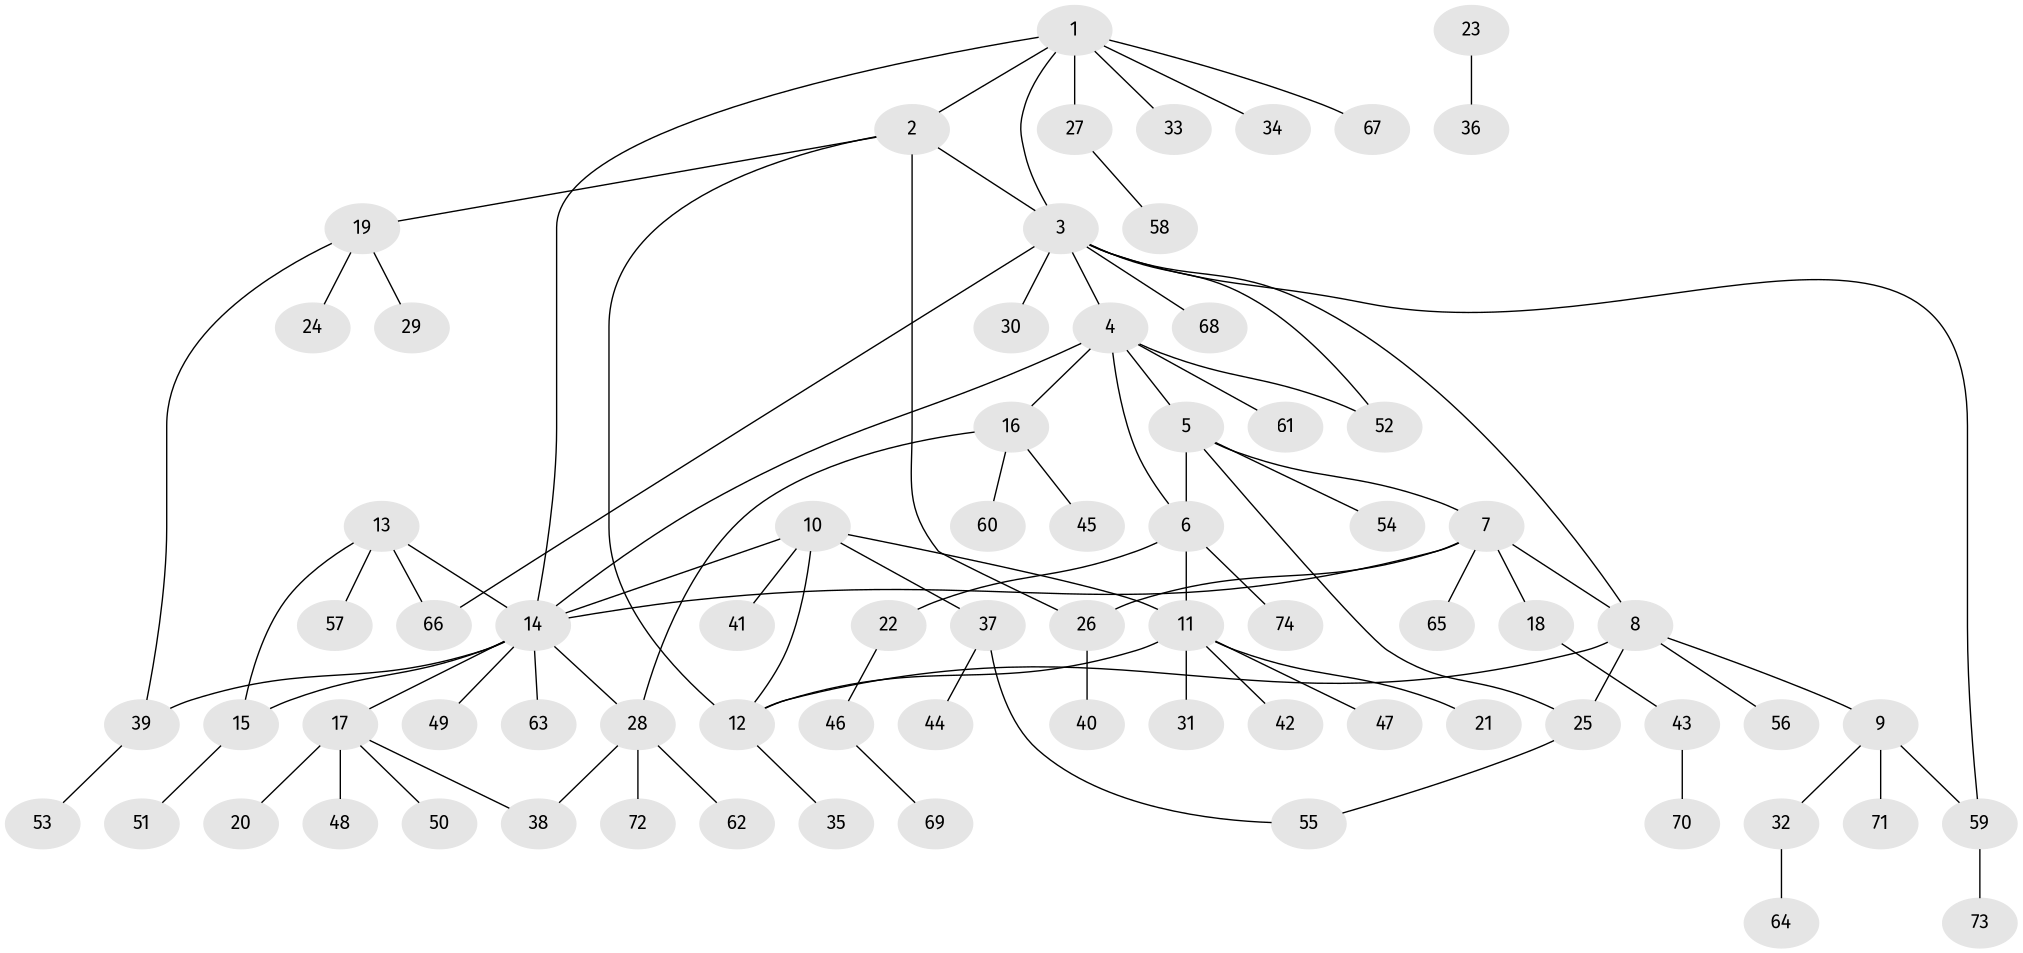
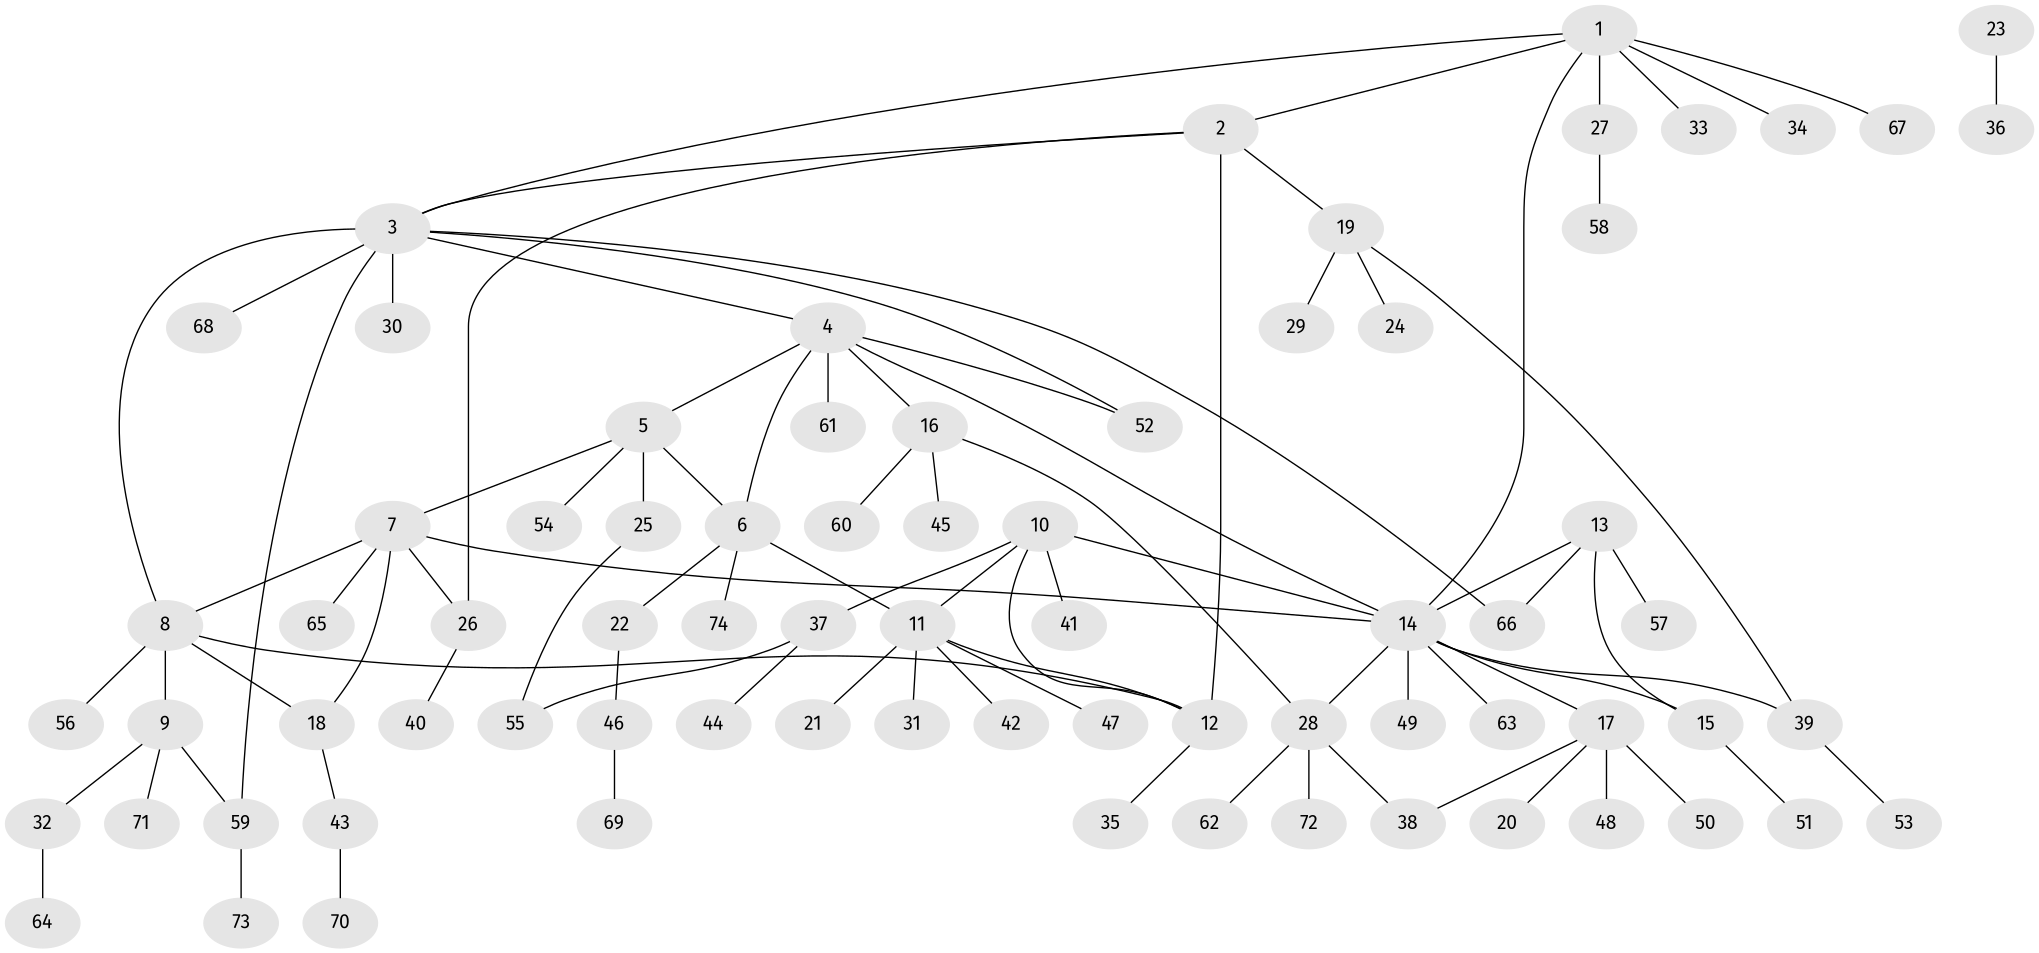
edge "8" -- "25": now "8" -- "18"
